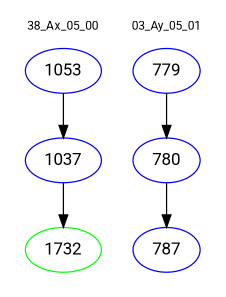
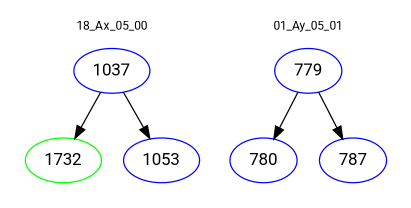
cluster "38_Ax_05_00": label "38_Ax_05_00" -> "18_Ax_05_00"
cluster "03_Ay_05_01": label "03_Ay_05_01" -> "01_Ay_05_01"
edge "1053" -> "1037": reversed
edge "780" -> "787": now "779" -> "787"
